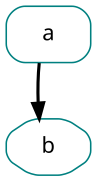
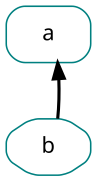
edge "a" -> "b": reversed
